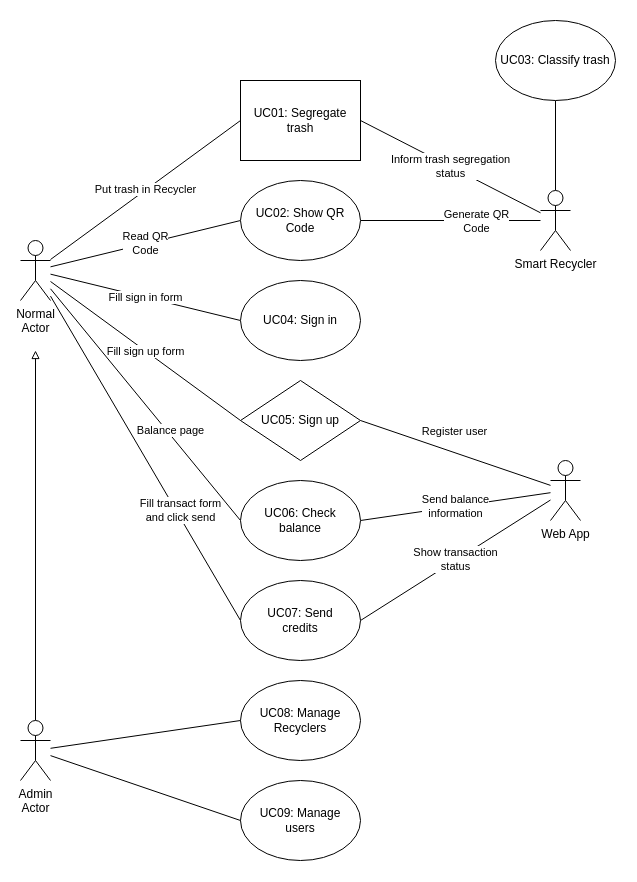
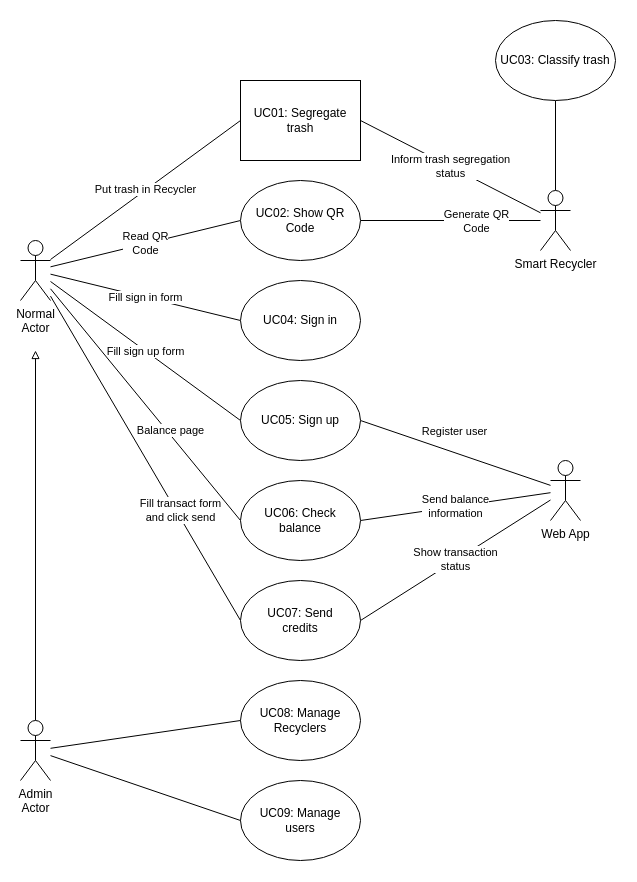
node "UC05: Sign up": shape diamond -> ellipse
